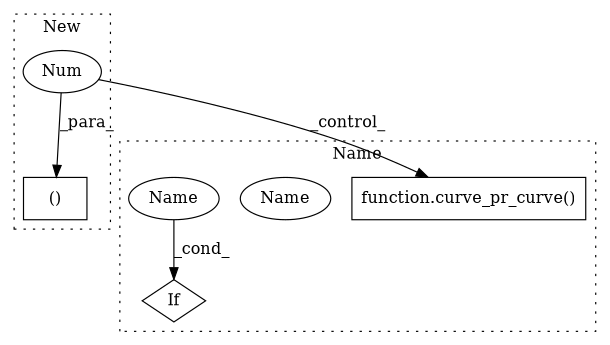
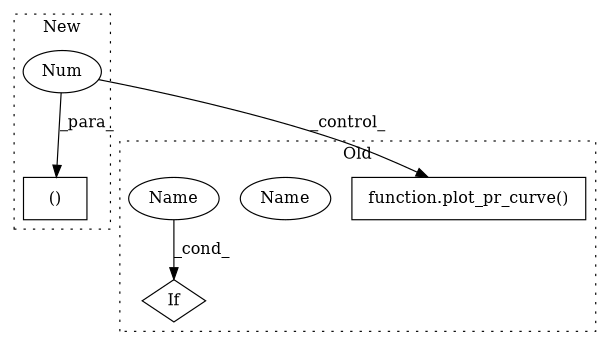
cluster "Name": label "Name" -> "Old"
node "function.curve_pr_curve()": label "function.curve_pr_curve()" -> "function.plot_pr_curve()"
